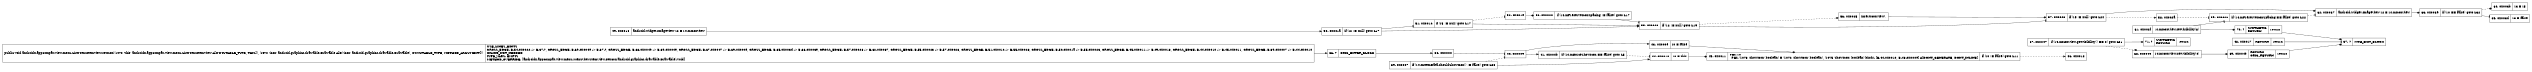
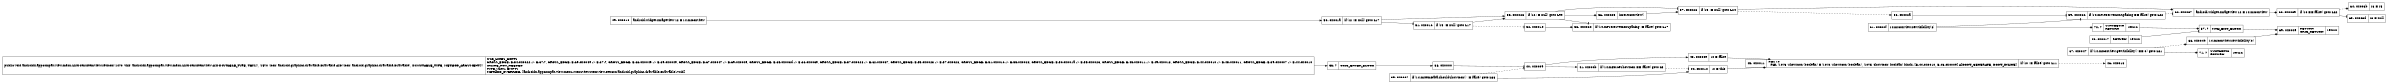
edge "58: 0x002a" -> "59: 0x002c": style dashed -> solid
node "65: 0x003d": text "r3 = false" -> "r3 = null"
edge "53: 0x0020" -> "55: 0x0023": reversed
edge "55: 0x0023" -> "56: 0x0025": style dashed -> solid
node "55: 0x0023": text "if (r2 != null) goto L19" -> "if (r2 != null) goto L99"
edge "69: 0x004e" -> "37: ?": reversed
